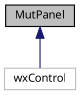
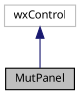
edge "wxControl" -> "MutPanel": reversed
